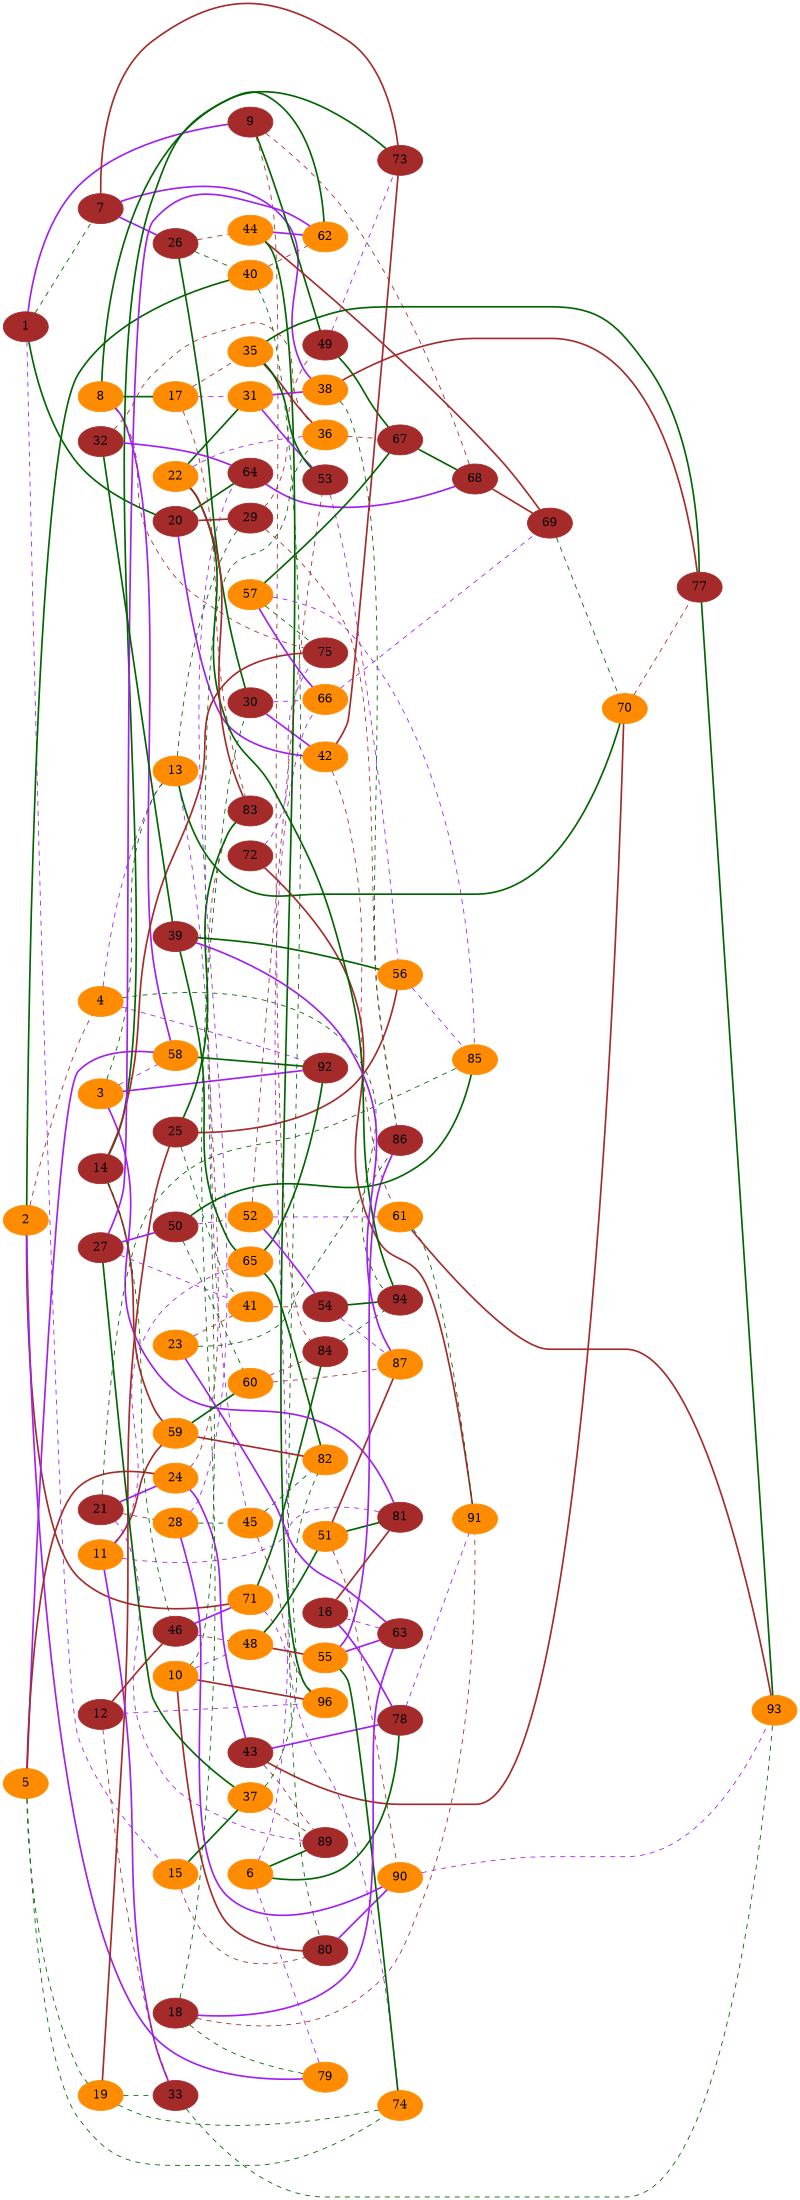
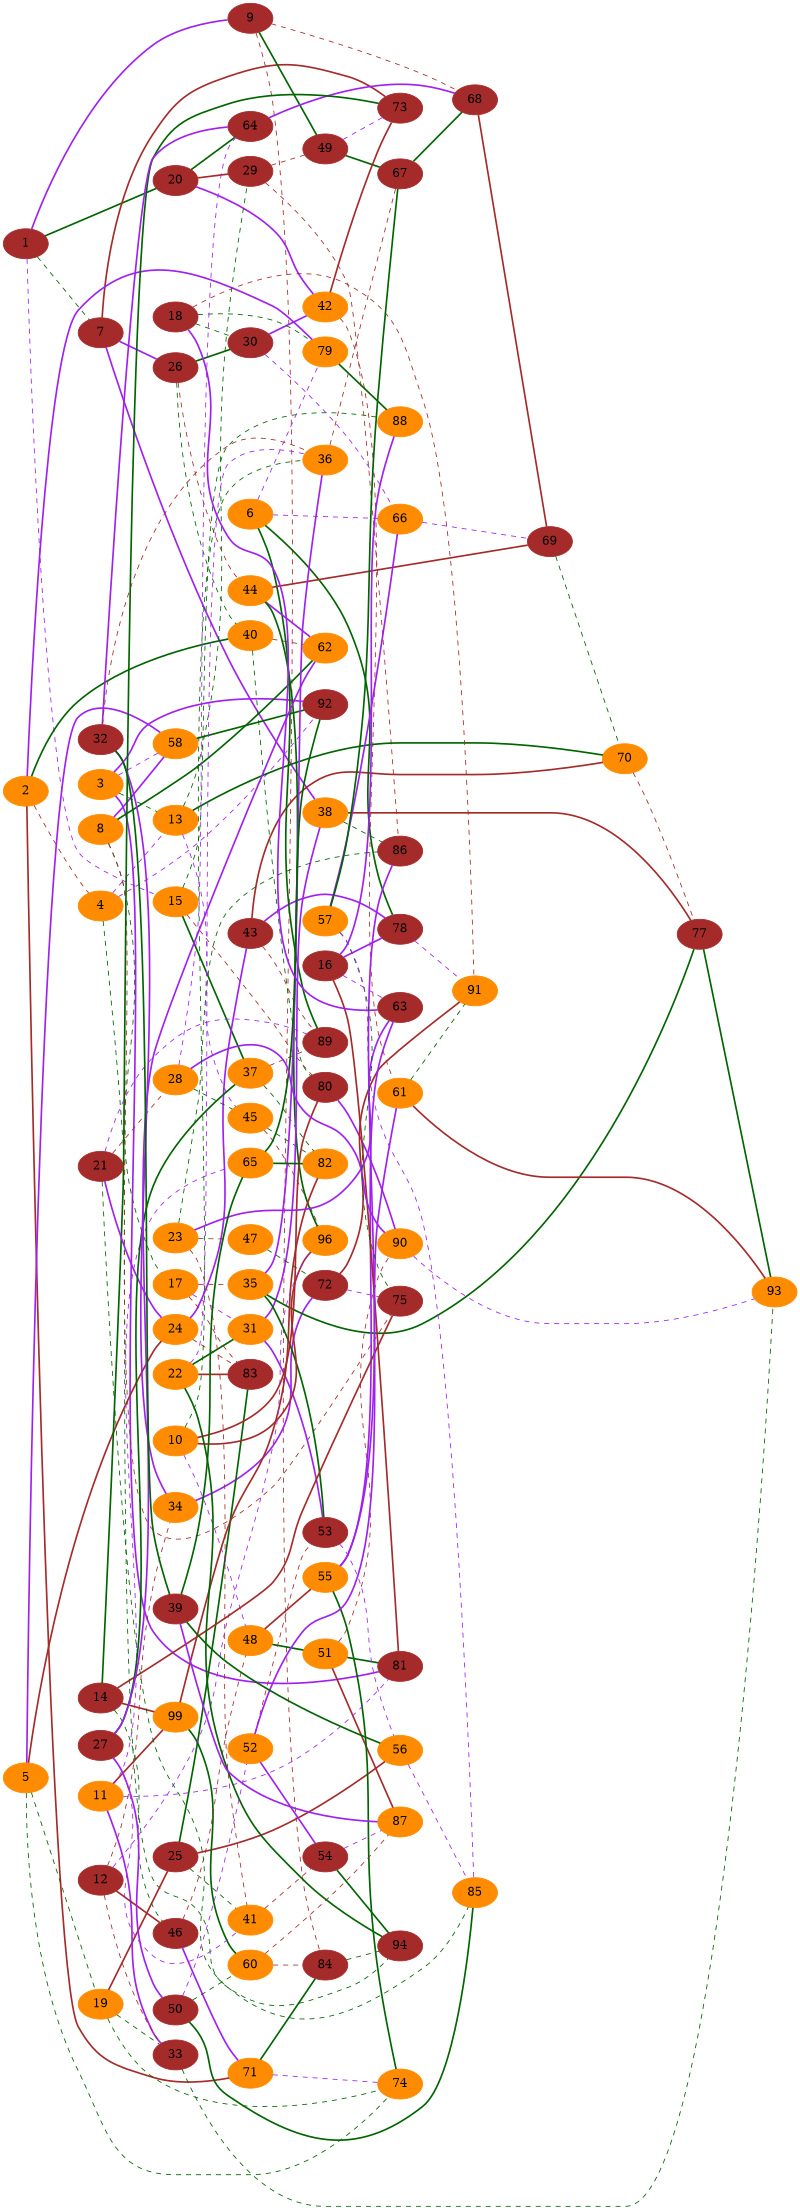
edge "35" -- "36": color brown -> purple
edge "8" -- "17": style bold -> dashed
node "88": added
edge "52" -- "61": style dashed -> bold
node "47": added
node "59": label "59" -> "99"
node "34": added
